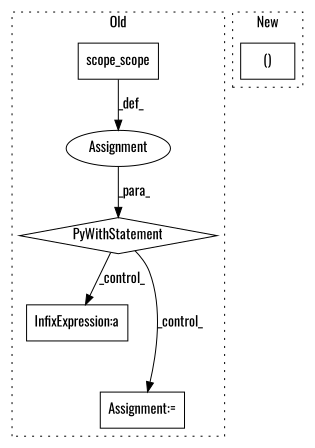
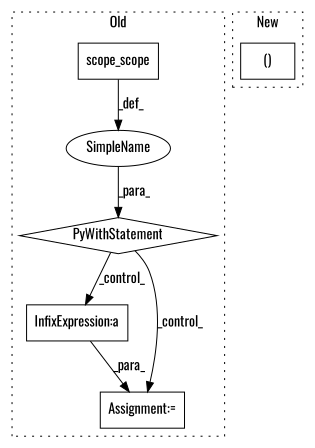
node "Assignment": label "Assignment" -> "SimpleName"
edge "InfixExpression:a" -> "Assignment:=": added, label "_para_"
